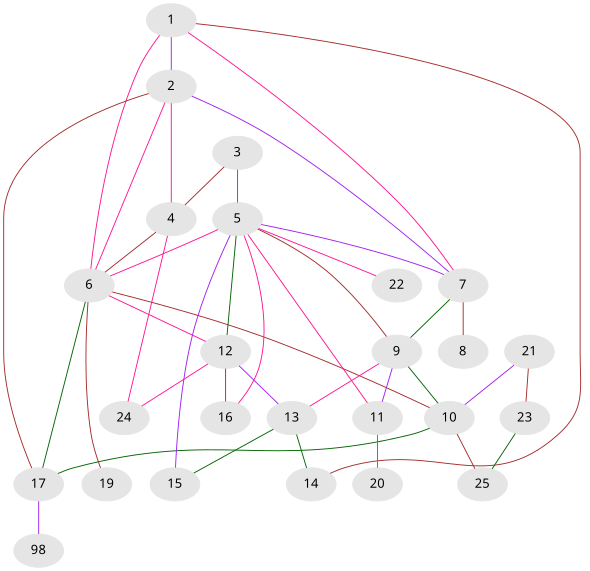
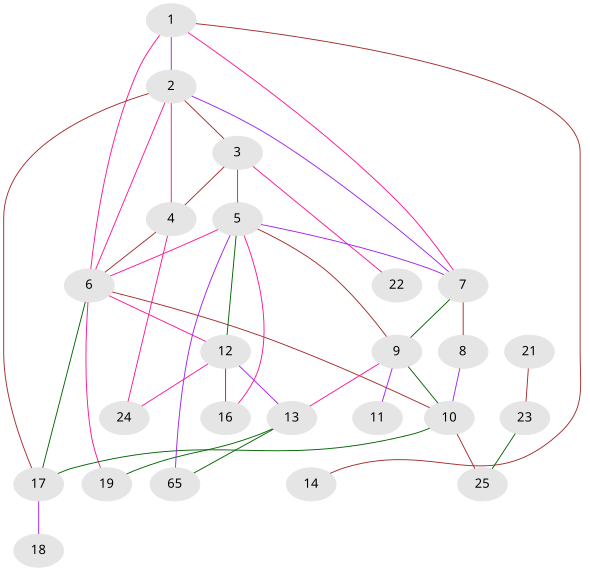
edge "2" -- "3": added
edge "5" -- "22": now "3" -- "22"
edge "5" -- "11": removed
edge "21" -- "10": now "8" -- "10"
edge "6" -- "19": color brown -> deeppink
edge "13" -- "14": now "13" -- "19"
node "15": label "15" -> "65"
node "20": removed
node "98": label "98" -> "18"
